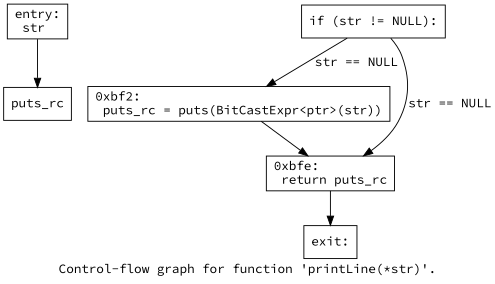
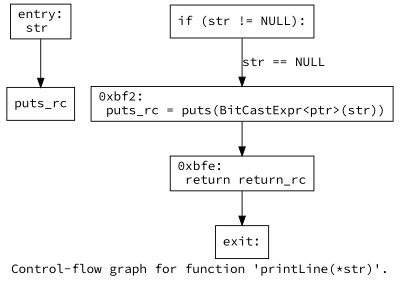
edge "if (str != NULL):" -> "0xbfe:": removed, label "str == NULL"
node "0xbfe:": text "return puts_rc" -> "return return_rc"
